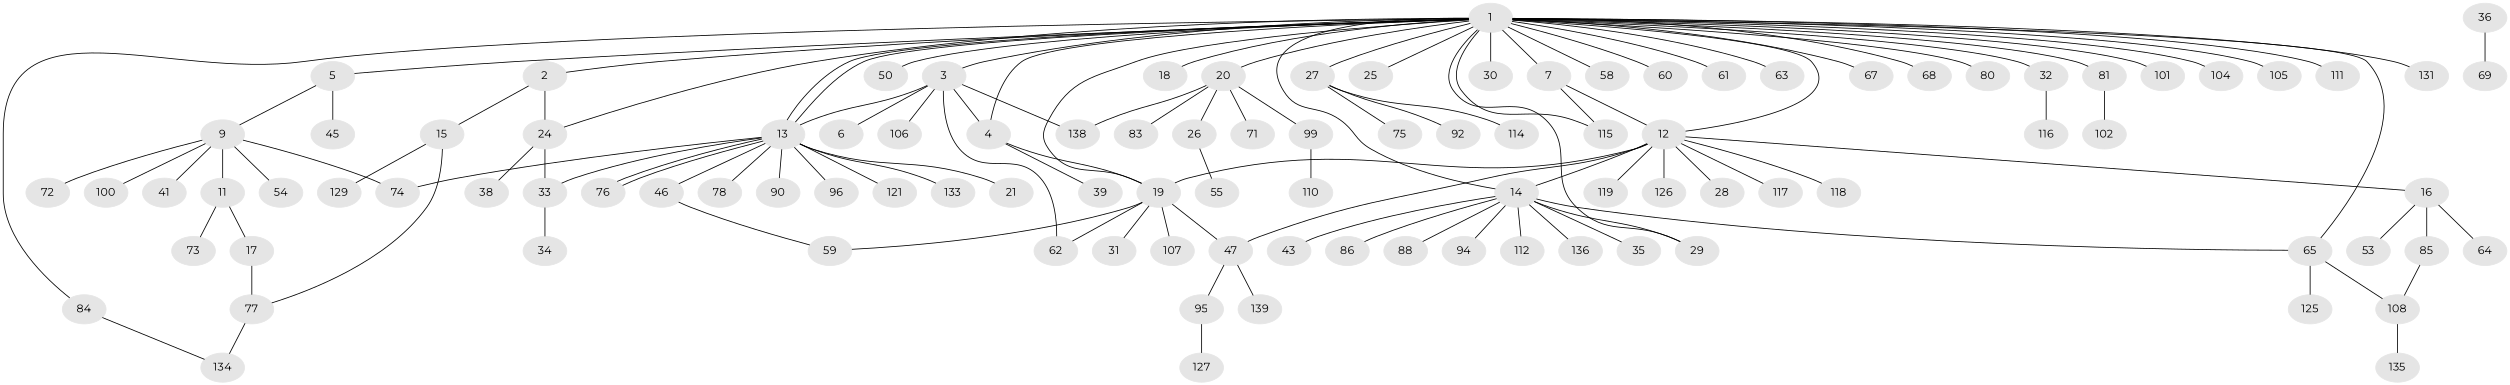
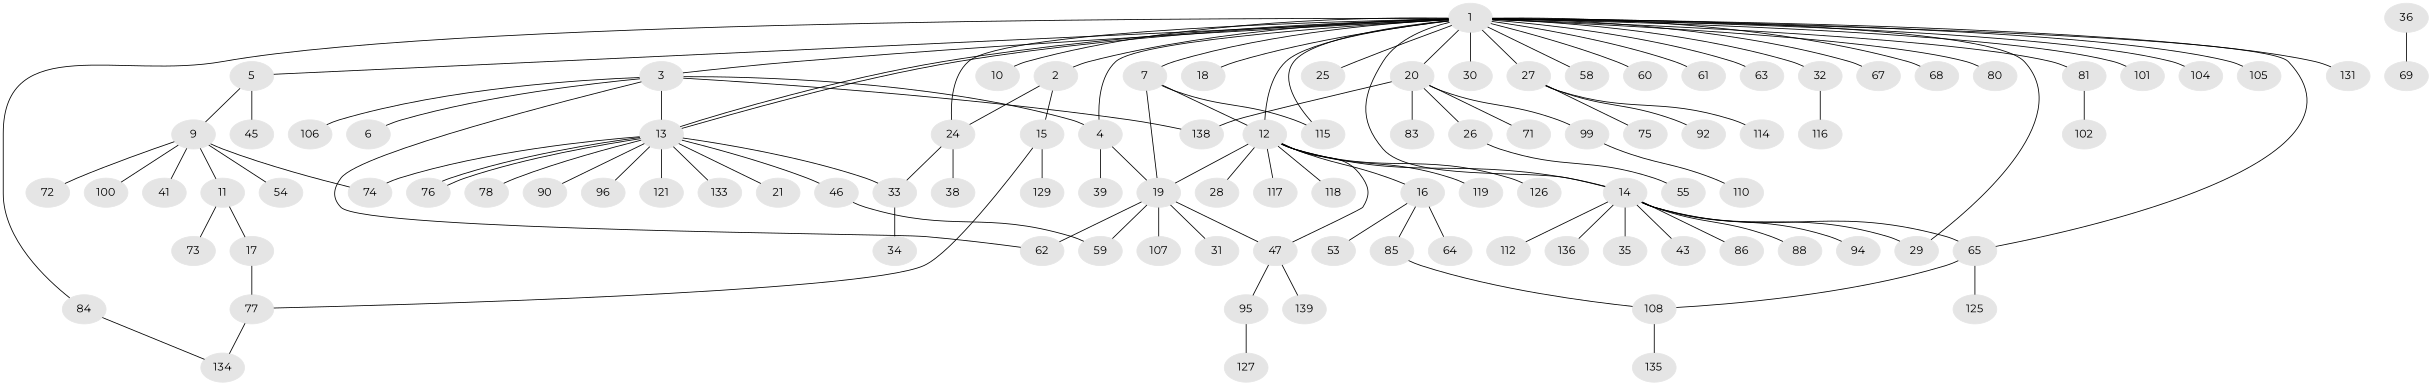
edge "1" -- "19": now "7" -- "19"
node "50": label "50" -> "10"
node "111": removed
